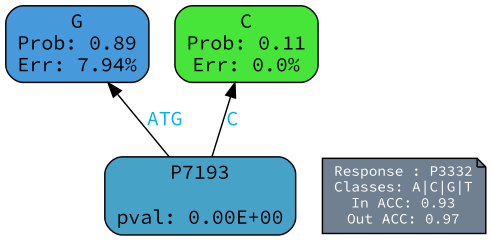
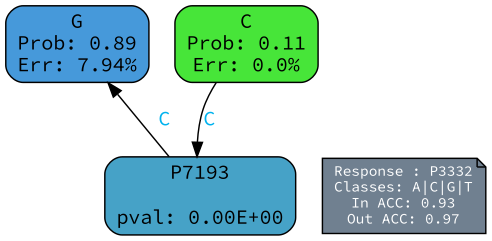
edge "P7193 pval: 0.00E+00" -> "G Prob: 0.89 Err: 7.94%": label "ATG" -> "C"
edge "P7193 pval: 0.00E+00" -> "C Prob: 0.11 Err: 0.0%": reversed
